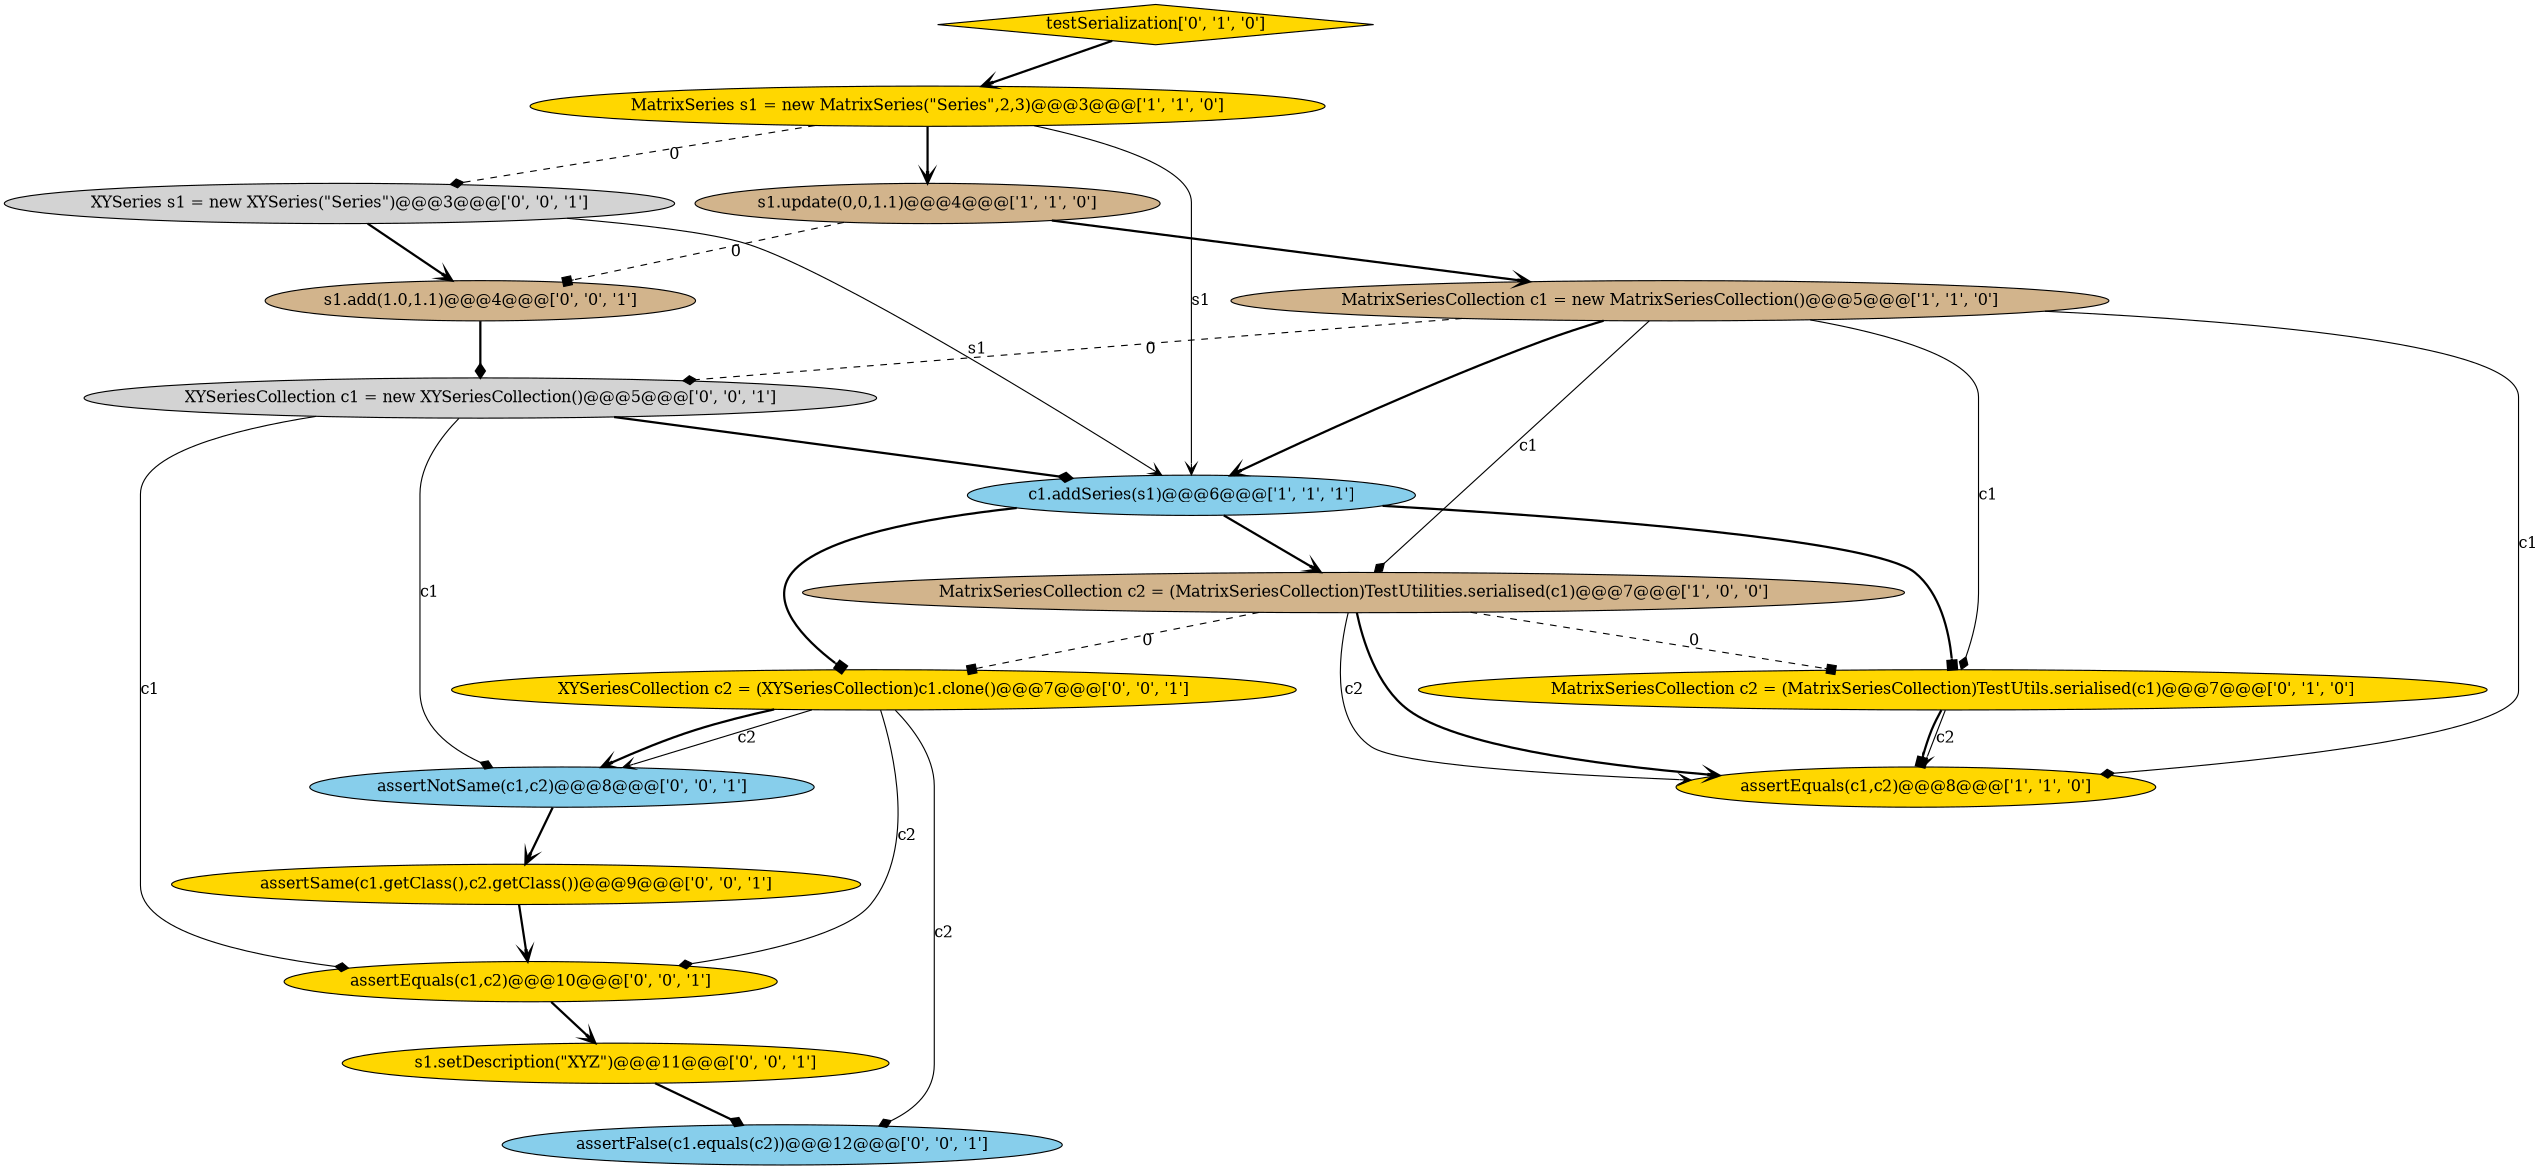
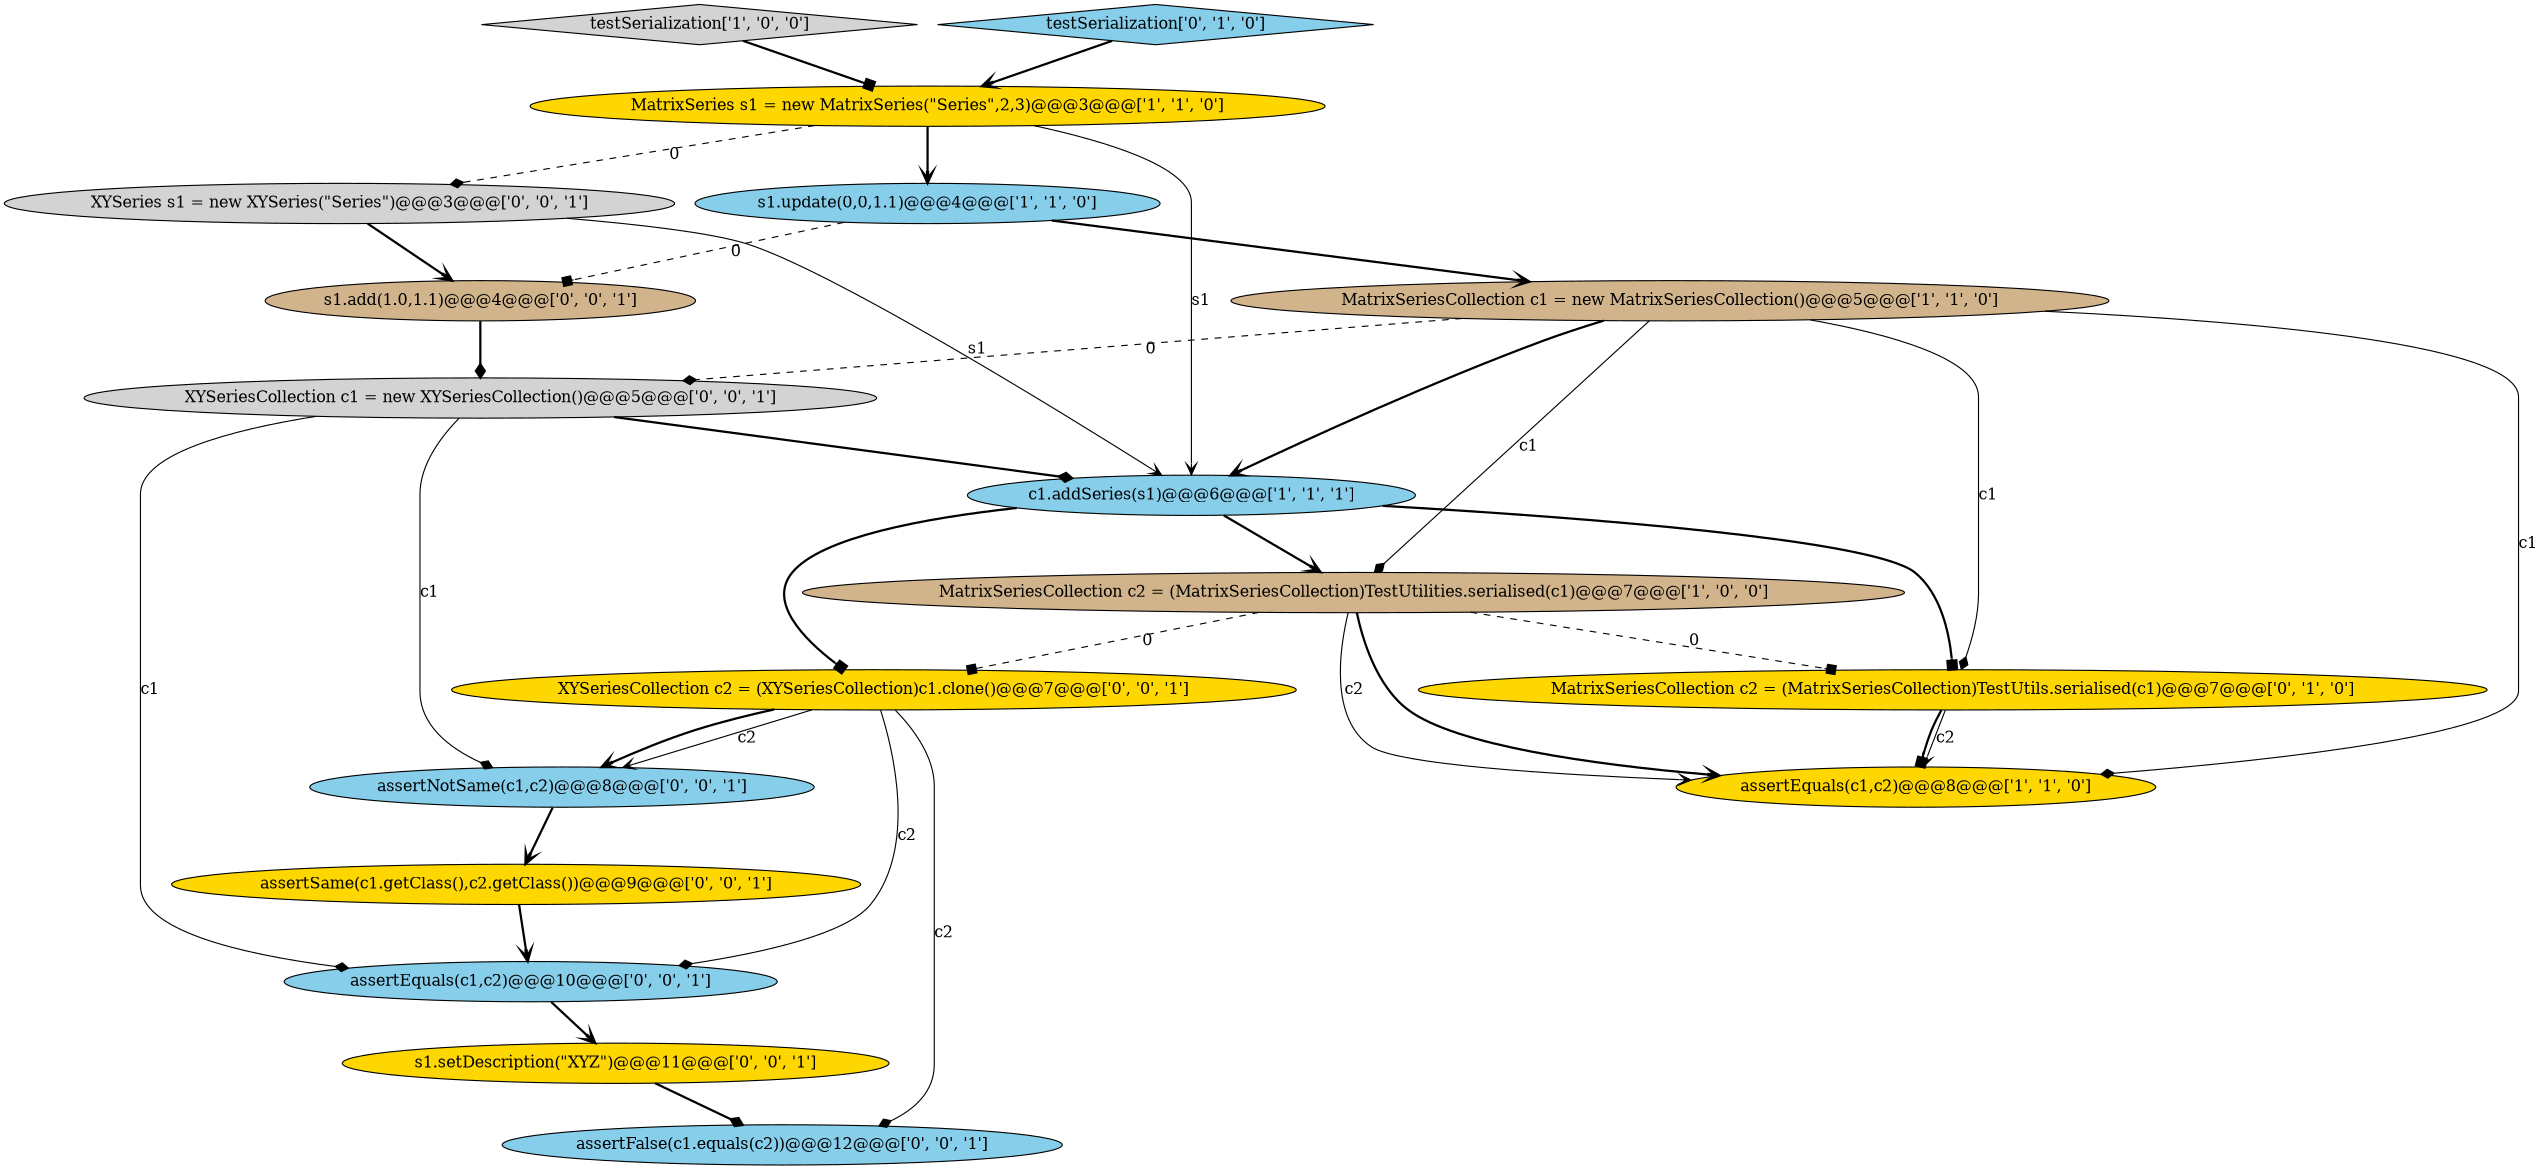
node "testSerialization['1', '0', '0']": added
node "testSerialization['0', '1', '0']": fillcolor gold -> skyblue
node "s1.update(0,0,1.1)@@@4@@@['1', '1', '0']": fillcolor tan -> skyblue
node "assertEquals(c1,c2)@@@10@@@['0', '0', '1']": fillcolor gold -> skyblue
